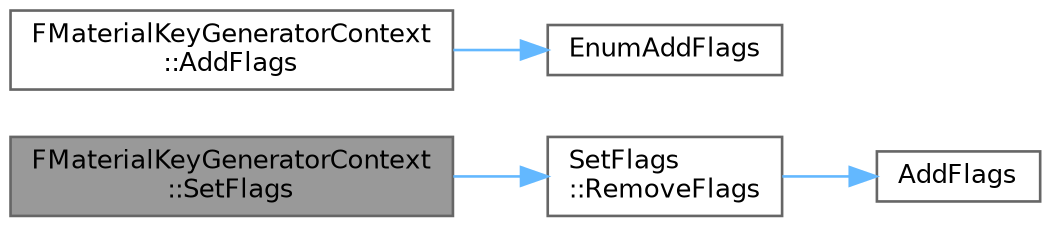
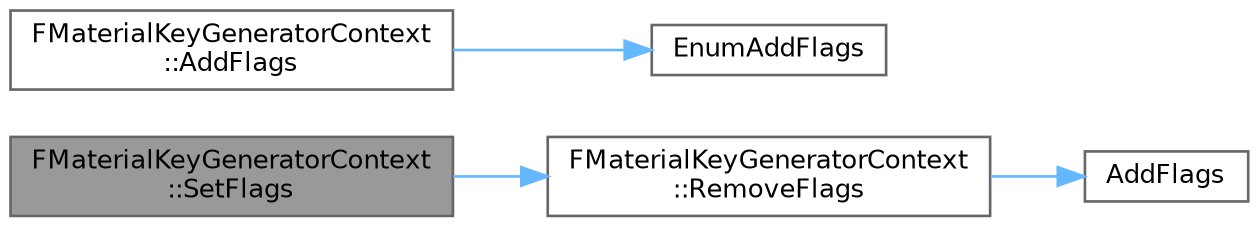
node "SetFlags ::RemoveFlags": label "SetFlags ::RemoveFlags" -> "FMaterialKeyGeneratorContext ::RemoveFlags"
